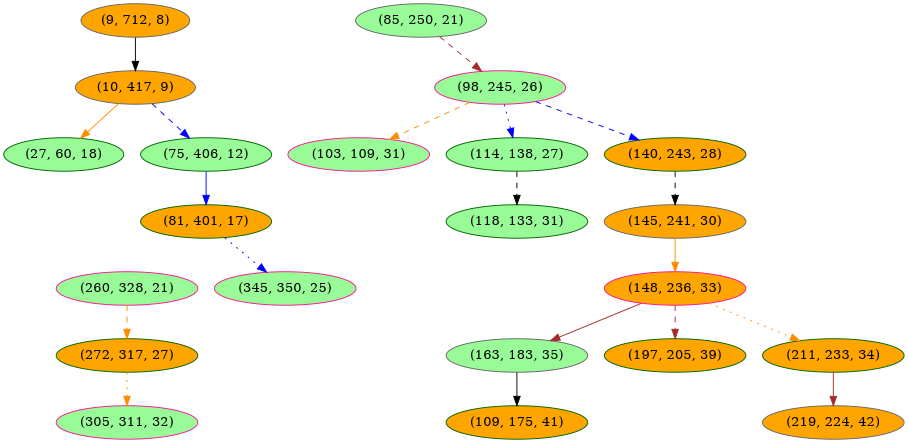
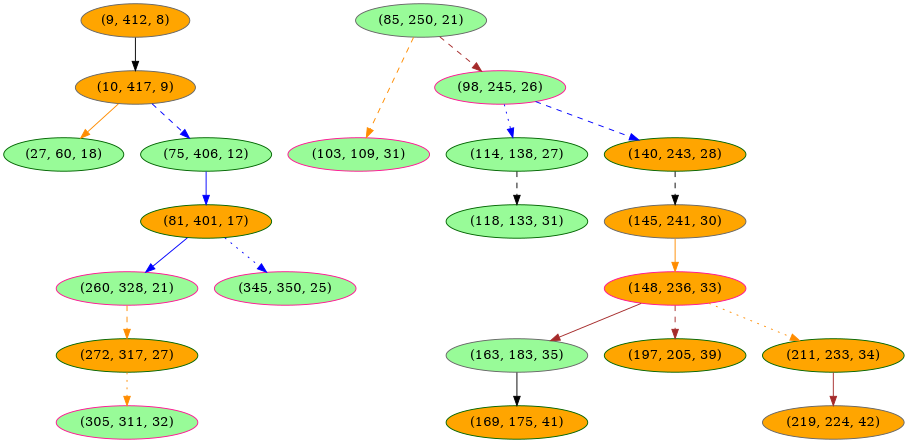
node "(9, 712, 8)": label "(9, 712, 8)" -> "(9, 412, 8)"
edge "(98, 245, 26)" -> "(103, 109, 31)": now "(85, 250, 21)" -> "(103, 109, 31)"
edge "(81, 401, 17)" -> "(260, 328, 21)": added
node "(109, 175, 41)": label "(109, 175, 41)" -> "(169, 175, 41)"
